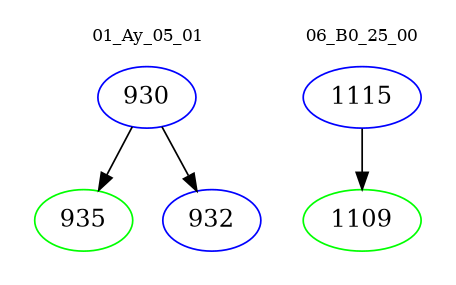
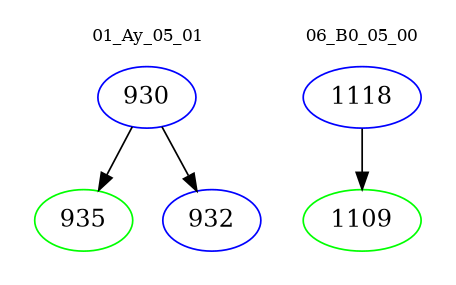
cluster "06_B0_25_00": label "06_B0_25_00" -> "06_B0_05_00"
node "1115": label "1115" -> "1118"
